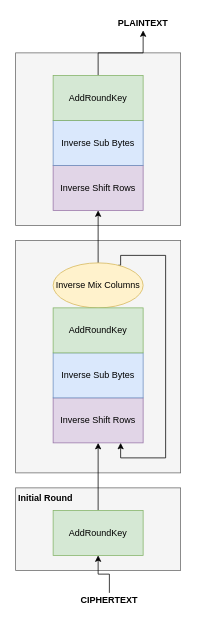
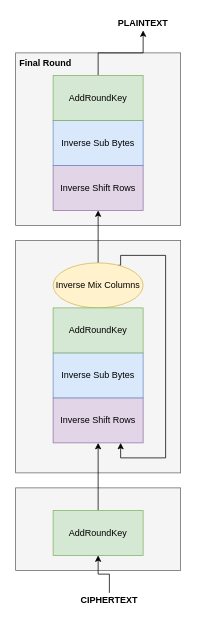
node "Final Round": added
node "Initial Round": removed
